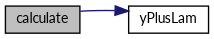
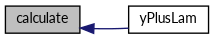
edge "calculate" -> "yPlusLam": reversed
